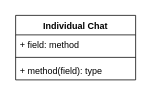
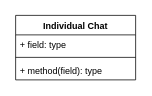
node "+ field: method": label "+ field: method" -> "+ field: type"
